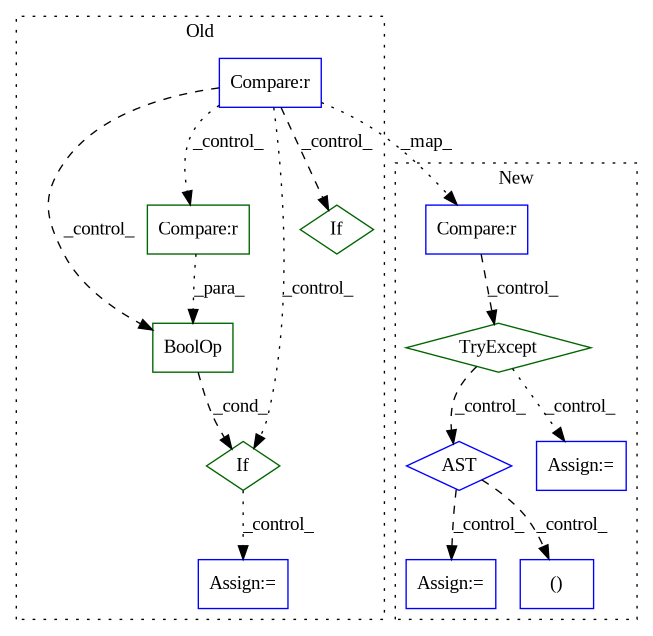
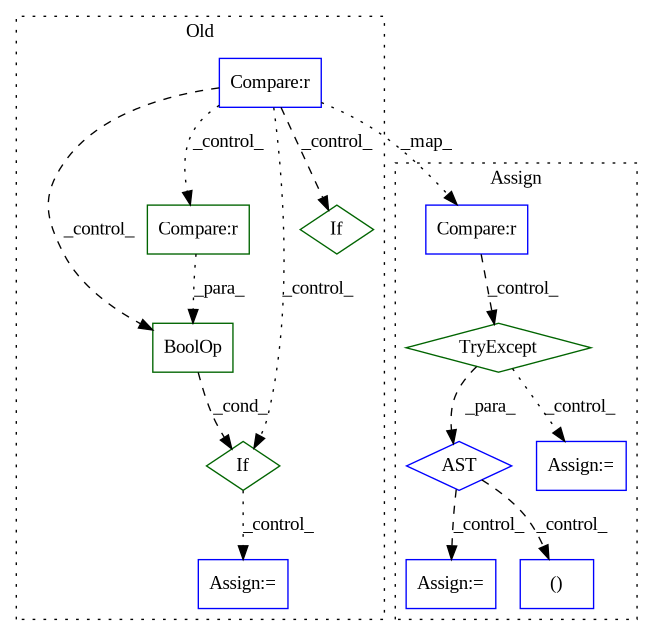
cluster "New": label "New" -> "Assign"
edge "TryExcept" -> "AST": label "_control_" -> "_para_"
